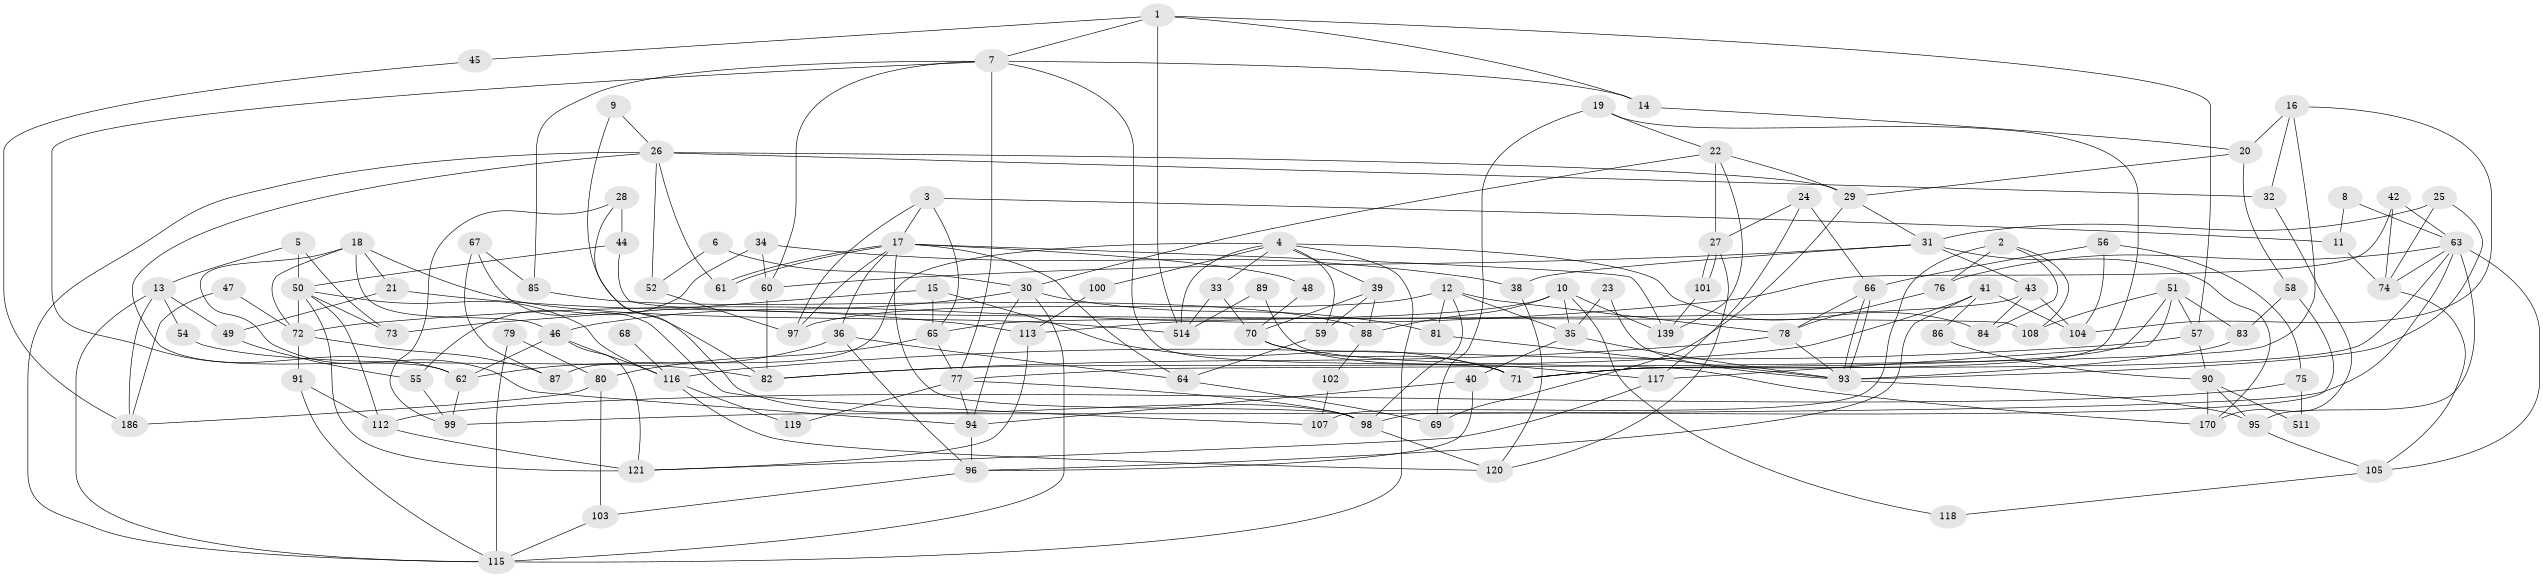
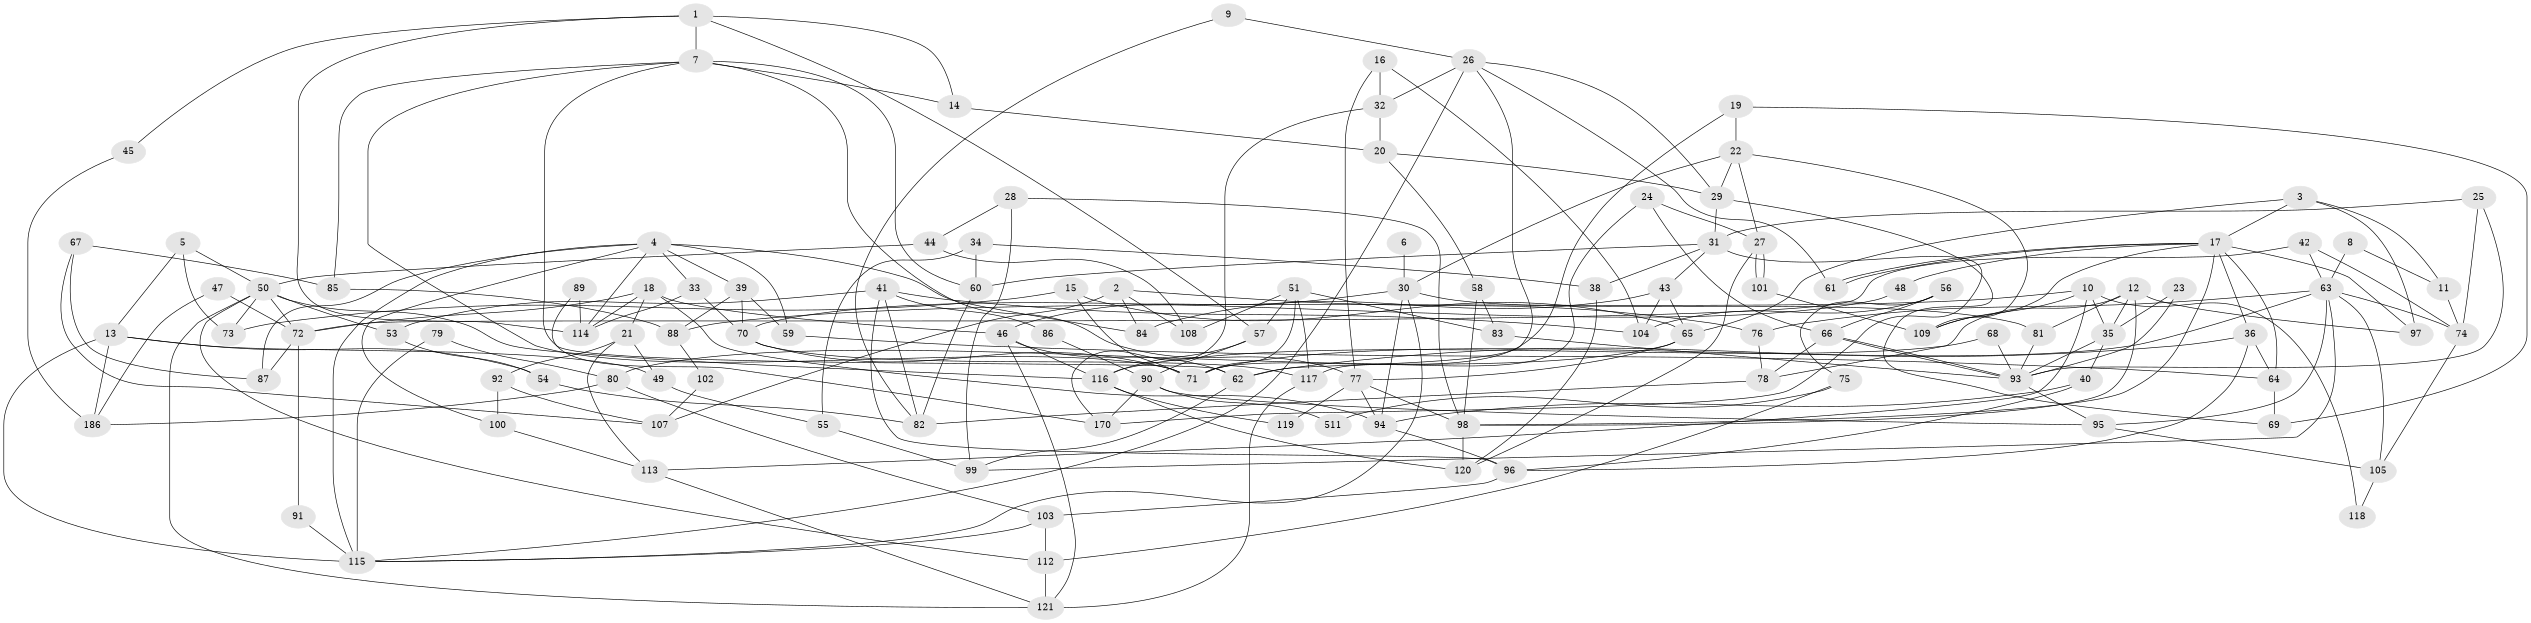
edge "16" -- "20": now "32" -- "20"
node "52": removed
node "53": added
node "514": label "514" -> "114"
node "139": label "139" -> "109"
edge "78" -- "93": now "68" -- "93"
node "92": added
edge "91" -- "112": now "103" -- "112"
